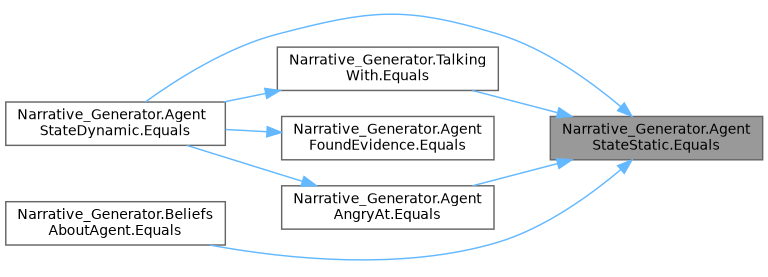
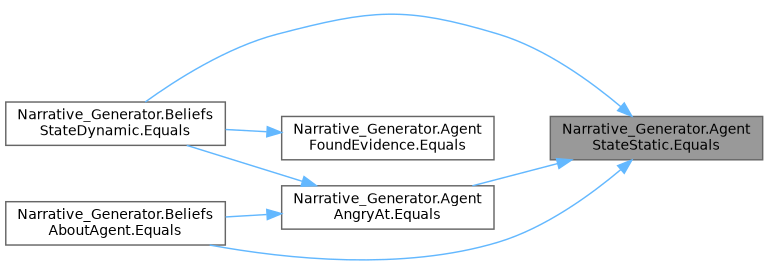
node "Narrative_Generator.Talking With.Equals": removed
node "Narrative_Generator.Agent StateDynamic.Equals": label "Narrative_Generator.Agent StateDynamic.Equals" -> "Narrative_Generator.Beliefs StateDynamic.Equals"
edge "Narrative_Generator.Beliefs AboutAgent.Equals" -> "Narrative_Generator.Agent AngryAt.Equals": added
